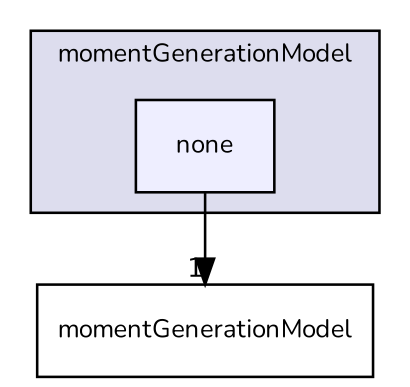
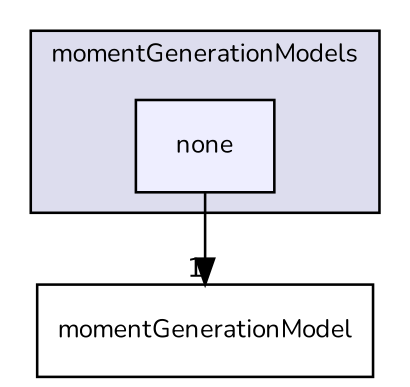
cluster "momentGenerationModel": label "momentGenerationModel" -> "momentGenerationModels"
